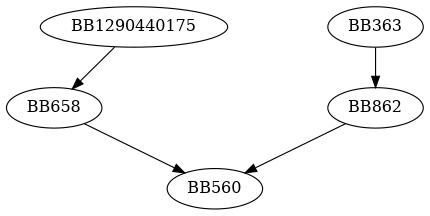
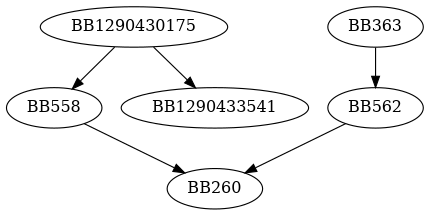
node "BB1290440175": label "BB1290440175" -> "BB1290430175"
node "BB658": label "BB658" -> "BB558"
node "BB1290433541": added
node "BB862": label "BB862" -> "BB562"
node "BB560": label "BB560" -> "BB260"
